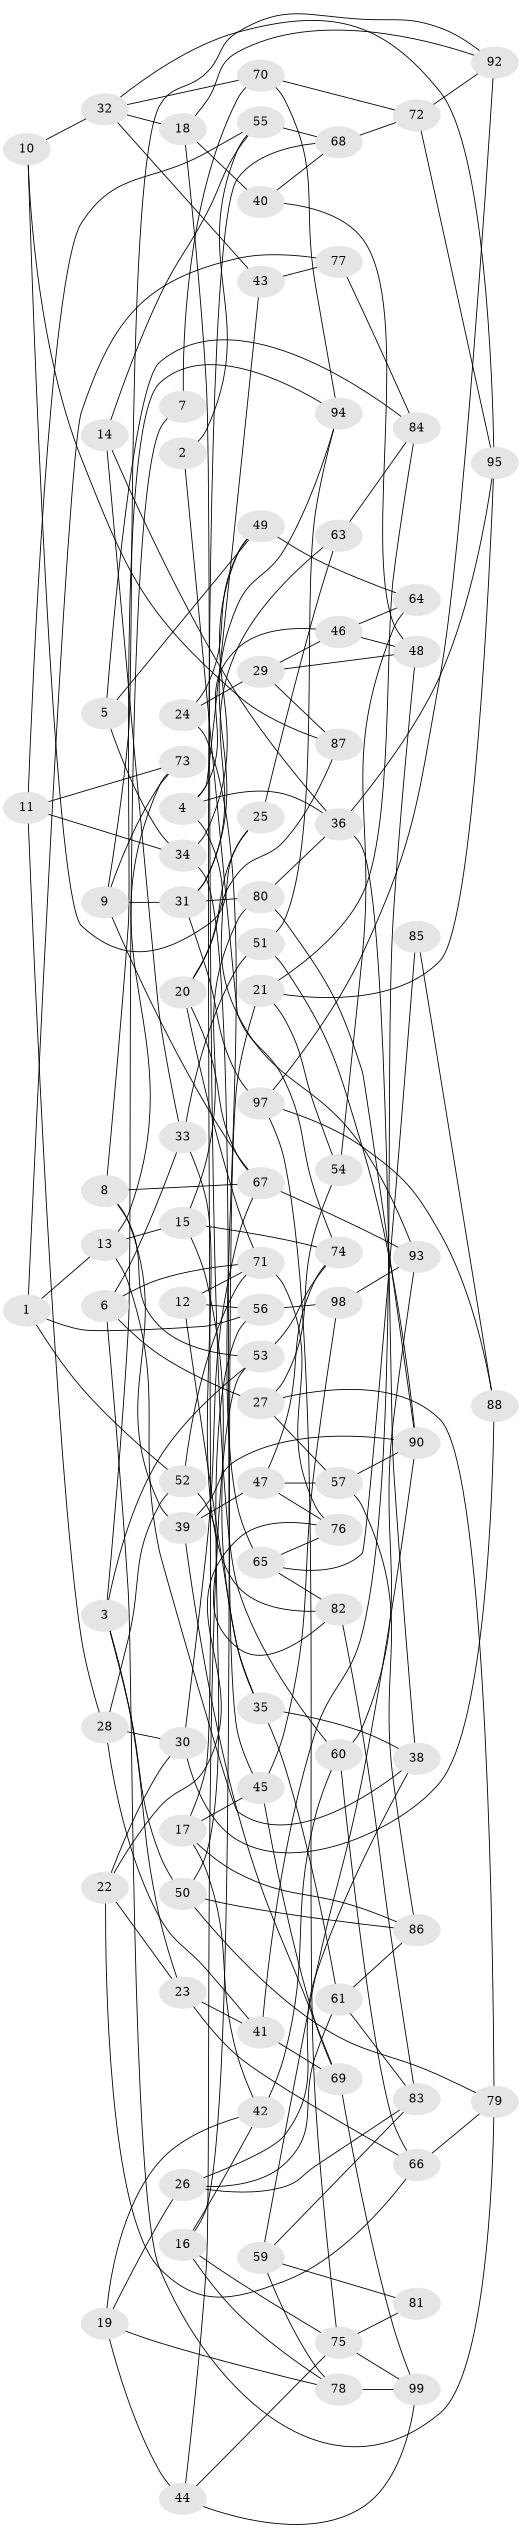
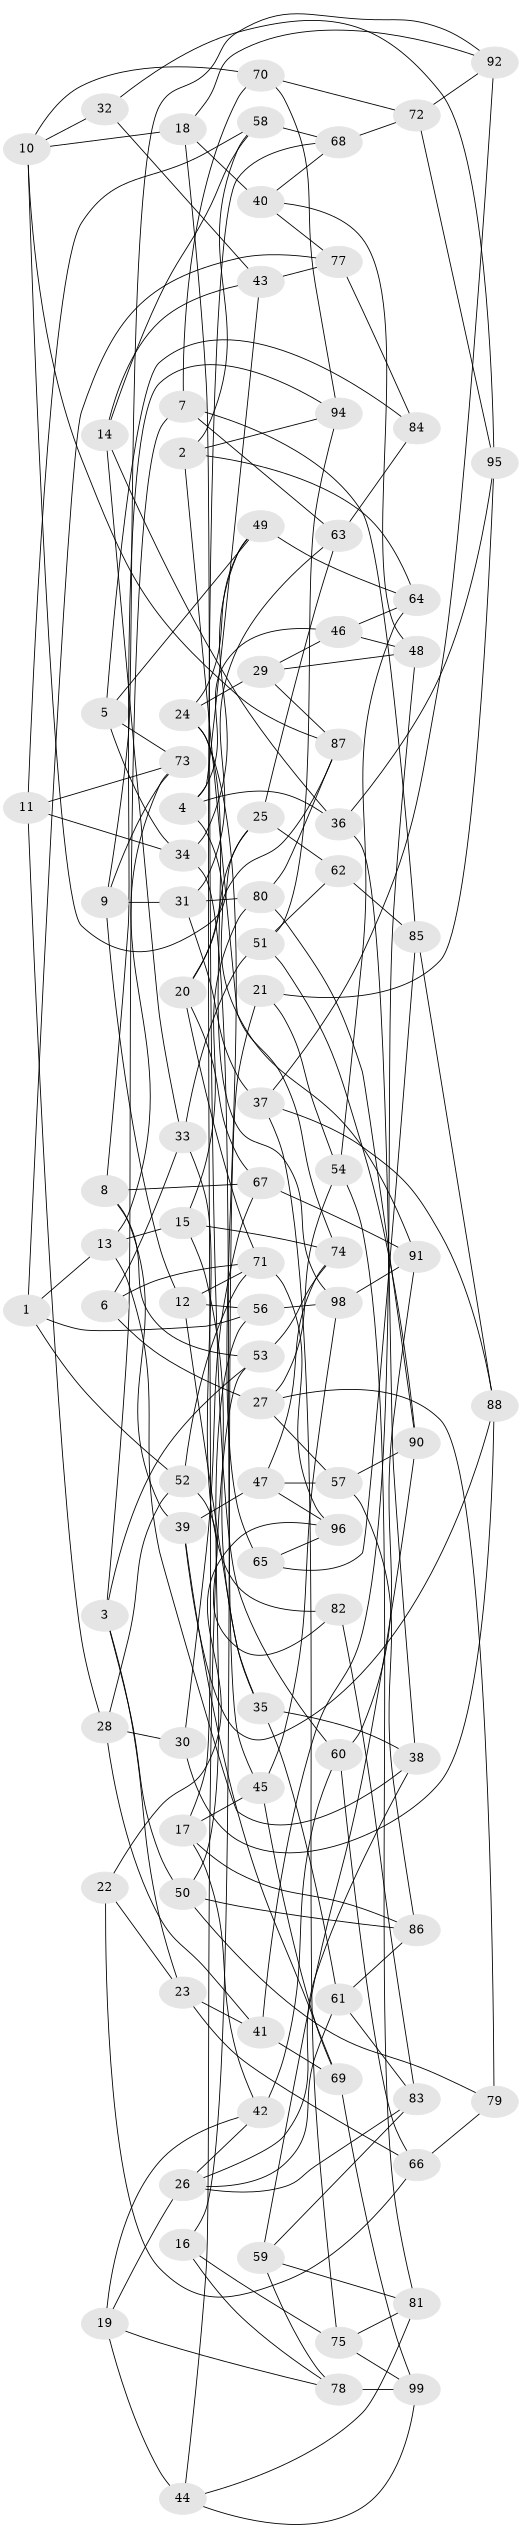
edge "70" -- "32": now "70" -- "10"
edge "32" -- "18": now "10" -- "18"
node "55": label "55" -> "58"
edge "40" -- "77": added
edge "43" -- "14": added
edge "7" -- "63": added
edge "2" -- "64": added
edge "7" -- "85": added
edge "94" -- "31": now "94" -- "2"
edge "84" -- "21": removed
edge "5" -- "73": added
edge "36" -- "80": now "87" -- "80"
node "62": added
edge "9" -- "67": now "9" -- "12"
node "97": label "97" -> "37"
edge "24" -- "98": added
node "93": label "93" -> "91"
edge "90" -- "39": now "88" -- "39"
node "76": label "76" -> "96"
edge "65" -- "82": removed
edge "54" -- "81": added
edge "30" -- "22": removed
edge "6" -- "79": removed
edge "42" -- "16": now "42" -- "26"
edge "75" -- "44": now "81" -- "44"
